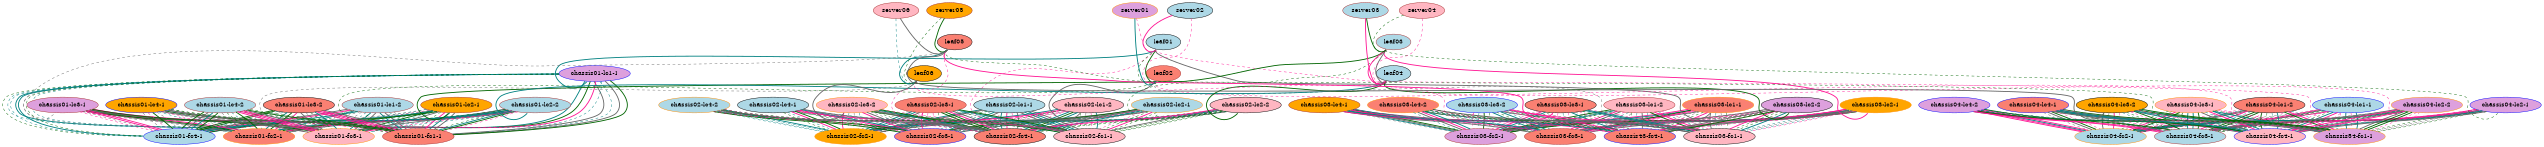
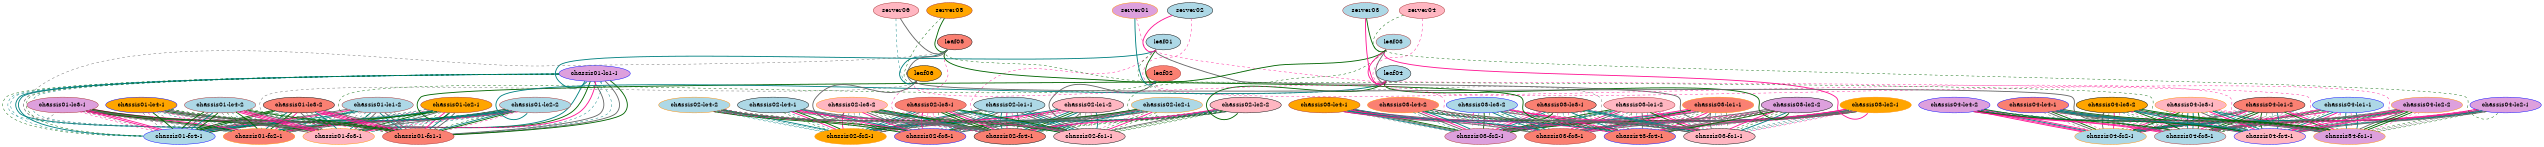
edge "leaf05" -- "chassis03-lc3-1": color deeppink -> darkgreen
